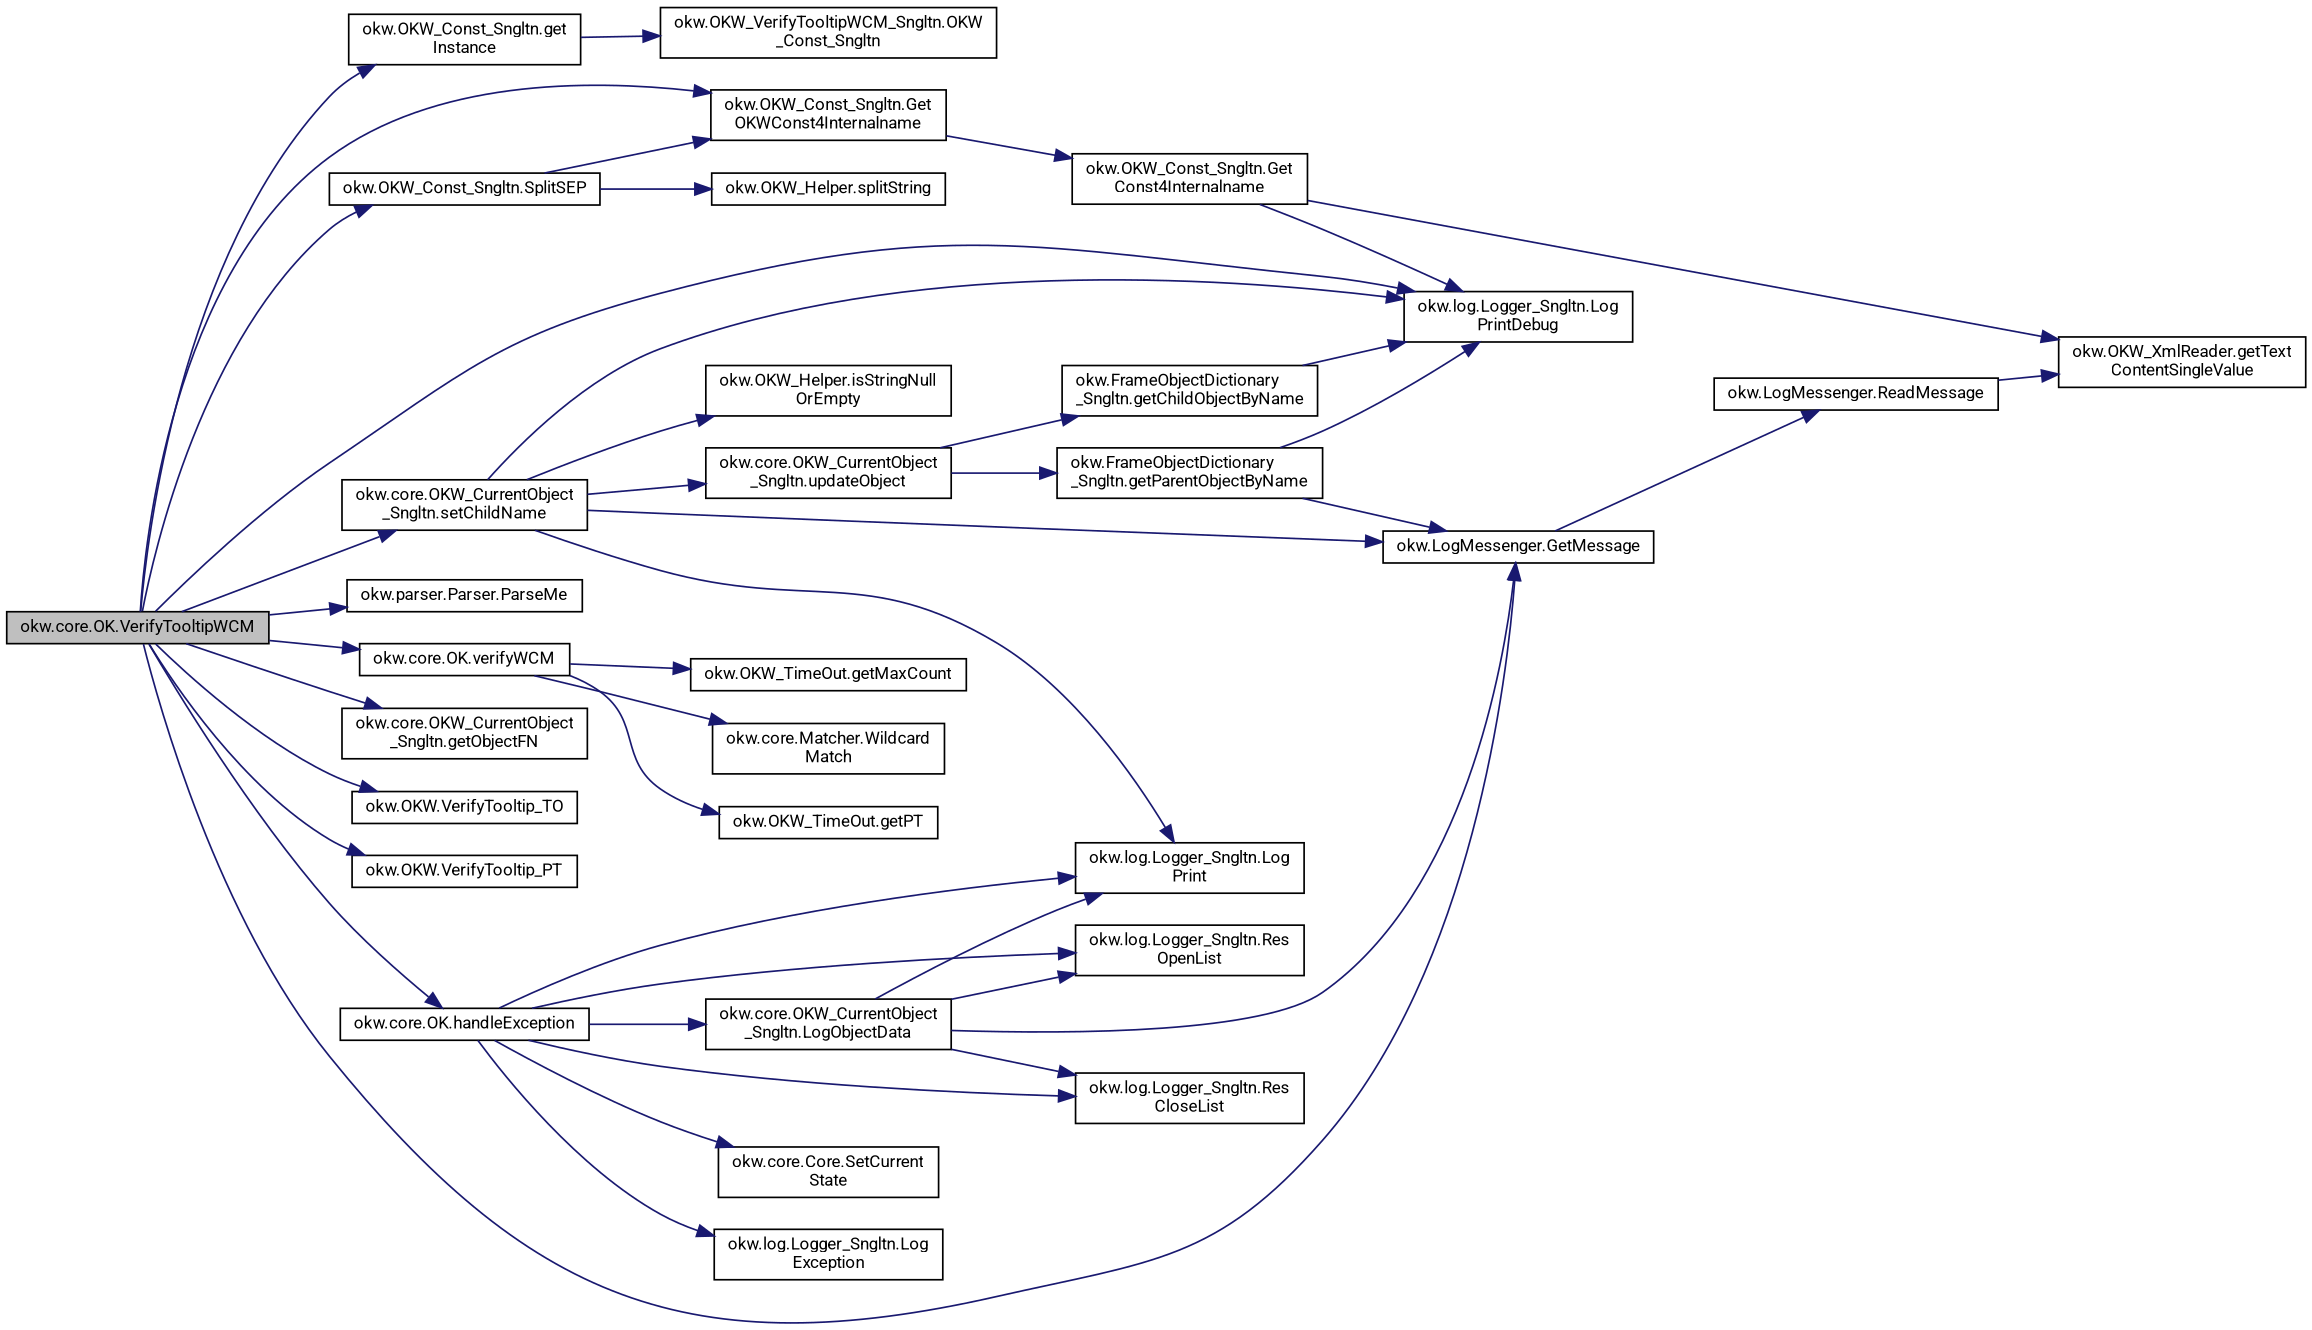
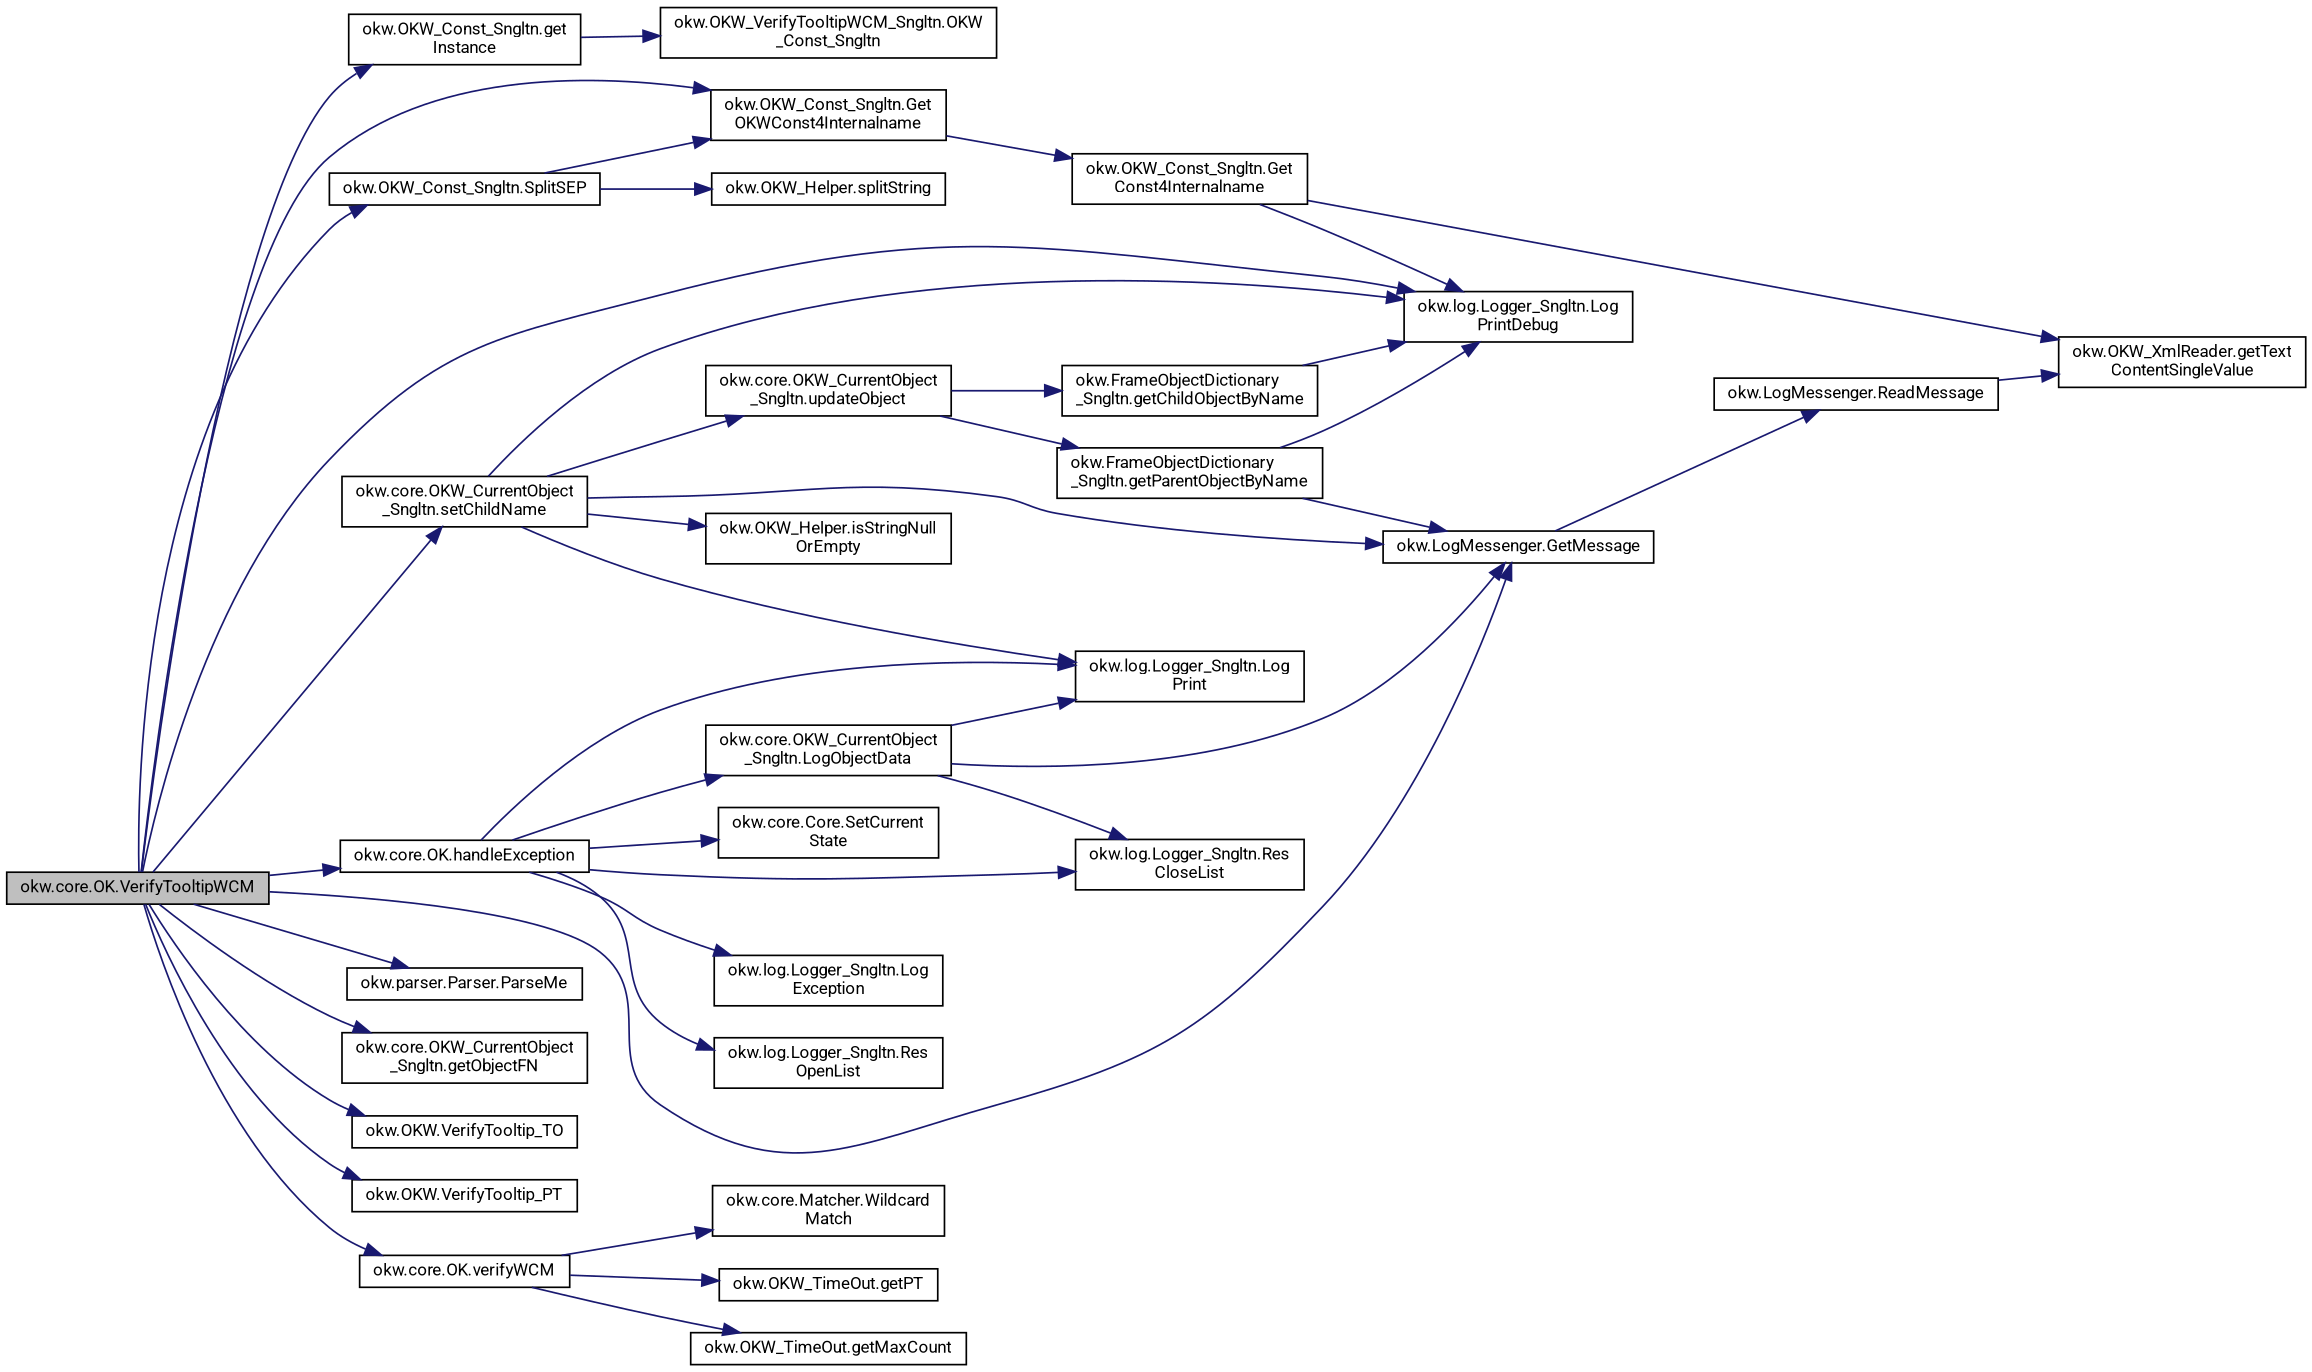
edge "okw.core.OKW_CurrentObject _Sngltn.LogObjectData" -> "okw.log.Logger_Sngltn.Res OpenList": removed
